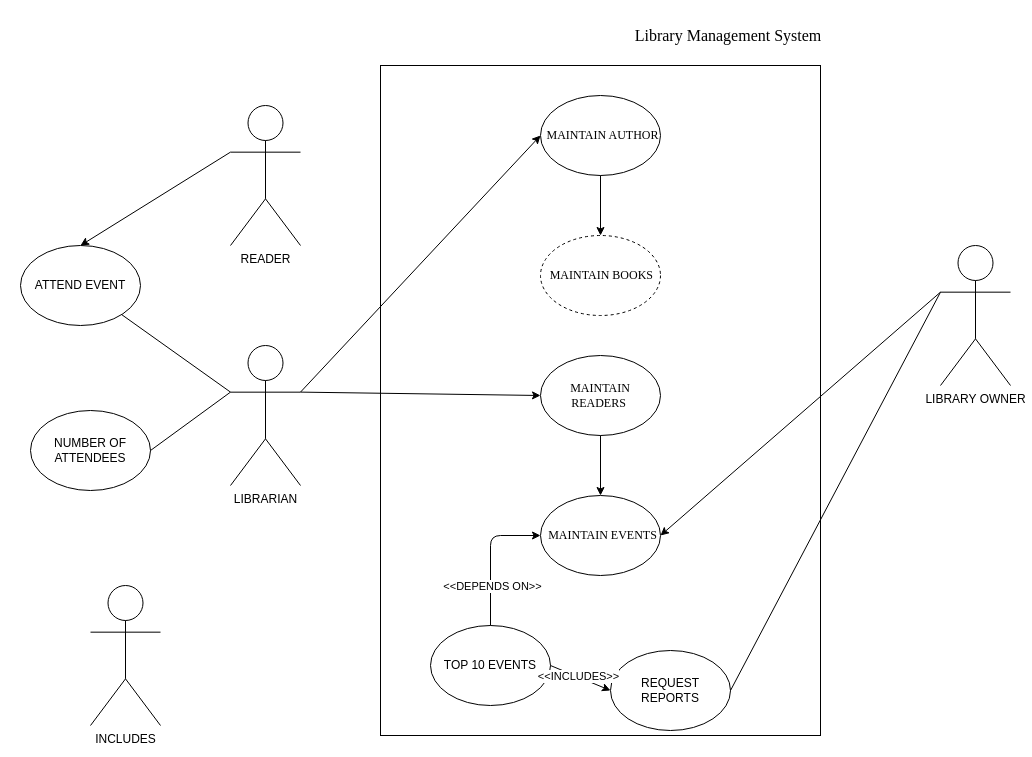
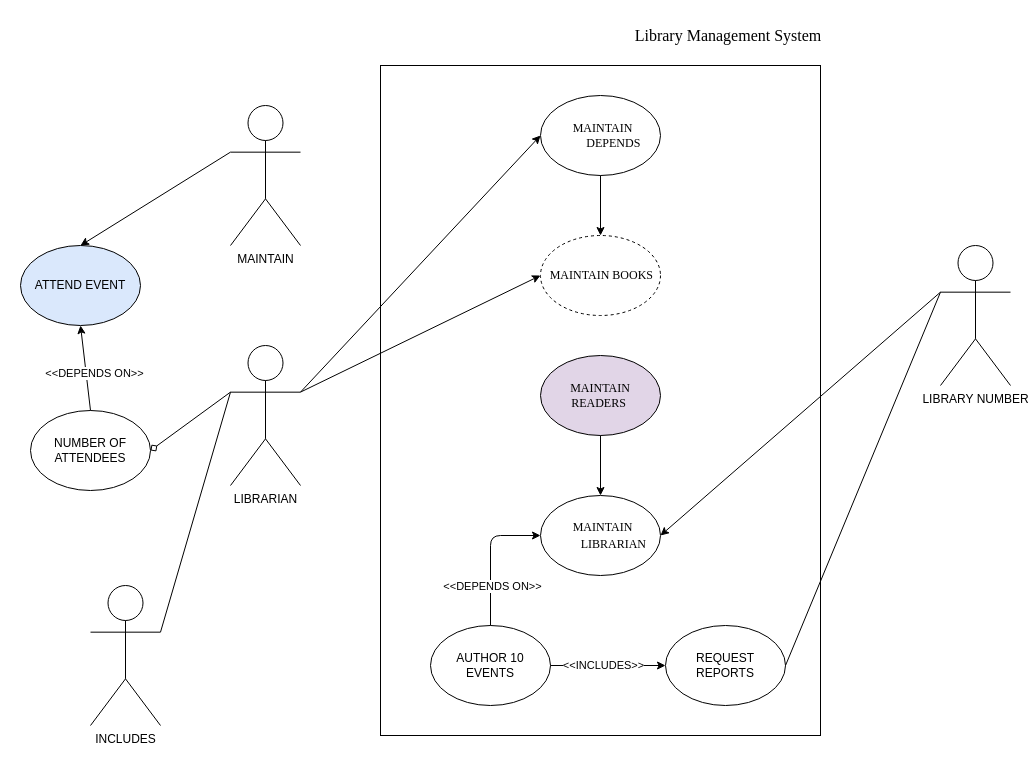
node "MAINTAIN AUTHOR": label "MAINTAIN AUTHOR" -> "MAINTAIN DEPENDS"
node "READER": label "READER" -> "MAINTAIN"
node "ATTEND EVENT": fillcolor #ffffff -> #dae8fc
edge "LIBRARIAN" -> "MAINTAIN BOOKS": added
edge "ATTEND EVENT" -- "LIBRARIAN": now "INCLUDES" -- "LIBRARIAN"
edge "NUMBER OF ATTENDEES" -> "ATTEND EVENT": added, label "<<DEPENDS ON>>"
edge "LIBRARIAN" -> "MAINTAIN READERS": removed
node "MAINTAIN READERS": fillcolor #ffffff -> #e1d5e7
node "LIBRARY OWNER": label "LIBRARY OWNER" -> "LIBRARY NUMBER"
edge "LIBRARIAN" -- "NUMBER OF ATTENDEES": arrowhead none -> diamond
node "MAINTAIN EVENTS": label "MAINTAIN EVENTS" -> "MAINTAIN LIBRARIAN"
node "TOP 10 EVENTS": label "TOP 10 EVENTS" -> "AUTHOR 10 EVENTS"
node "REQUEST REPORTS": moved (671, 691) -> (726, 666)
